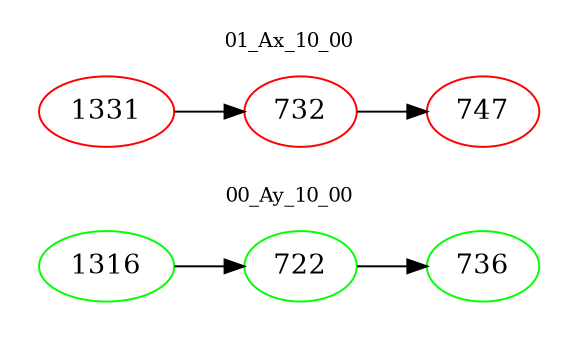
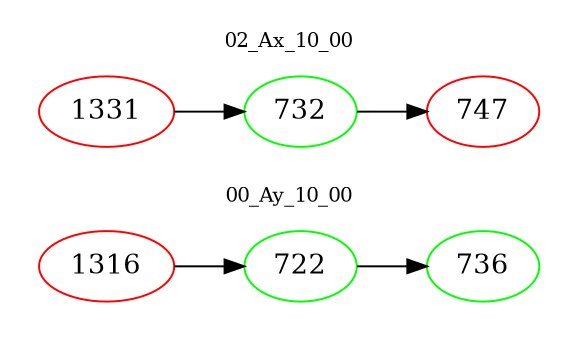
cluster "01_Ax_10_00": label "01_Ax_10_00" -> "02_Ax_10_00"
node "732": color red -> green
node "1316": color green -> red
